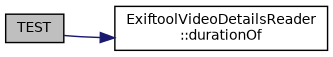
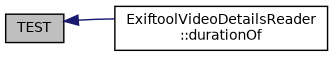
edge "TEST" -> "ExiftoolVideoDetailsReader ::durationOf": reversed
